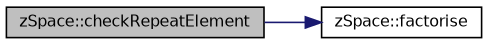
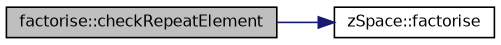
node "zSpace::checkRepeatElement": label "zSpace::checkRepeatElement" -> "factorise::checkRepeatElement"
